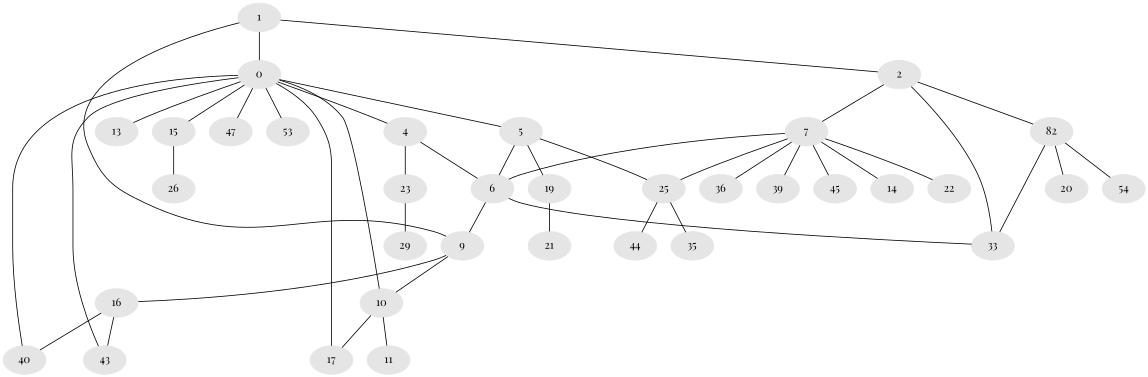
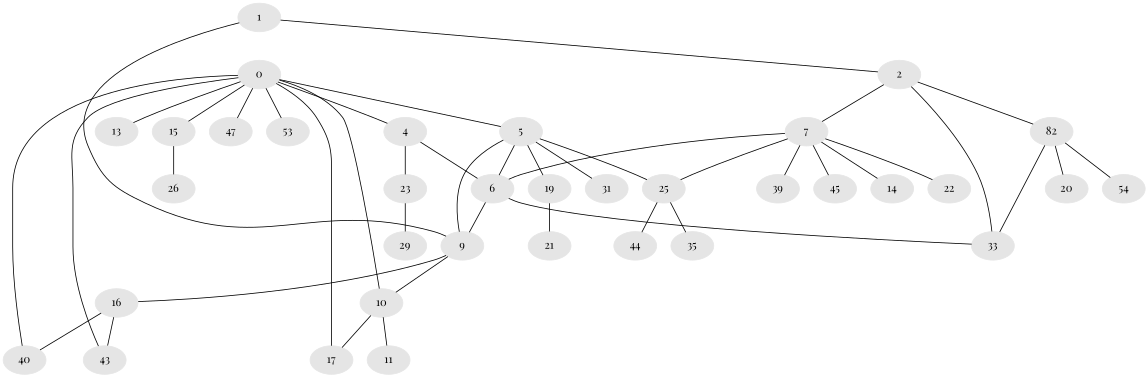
edge "1" -- "0": removed
edge "5" -- "9": added
node "31": added
node "36": removed
